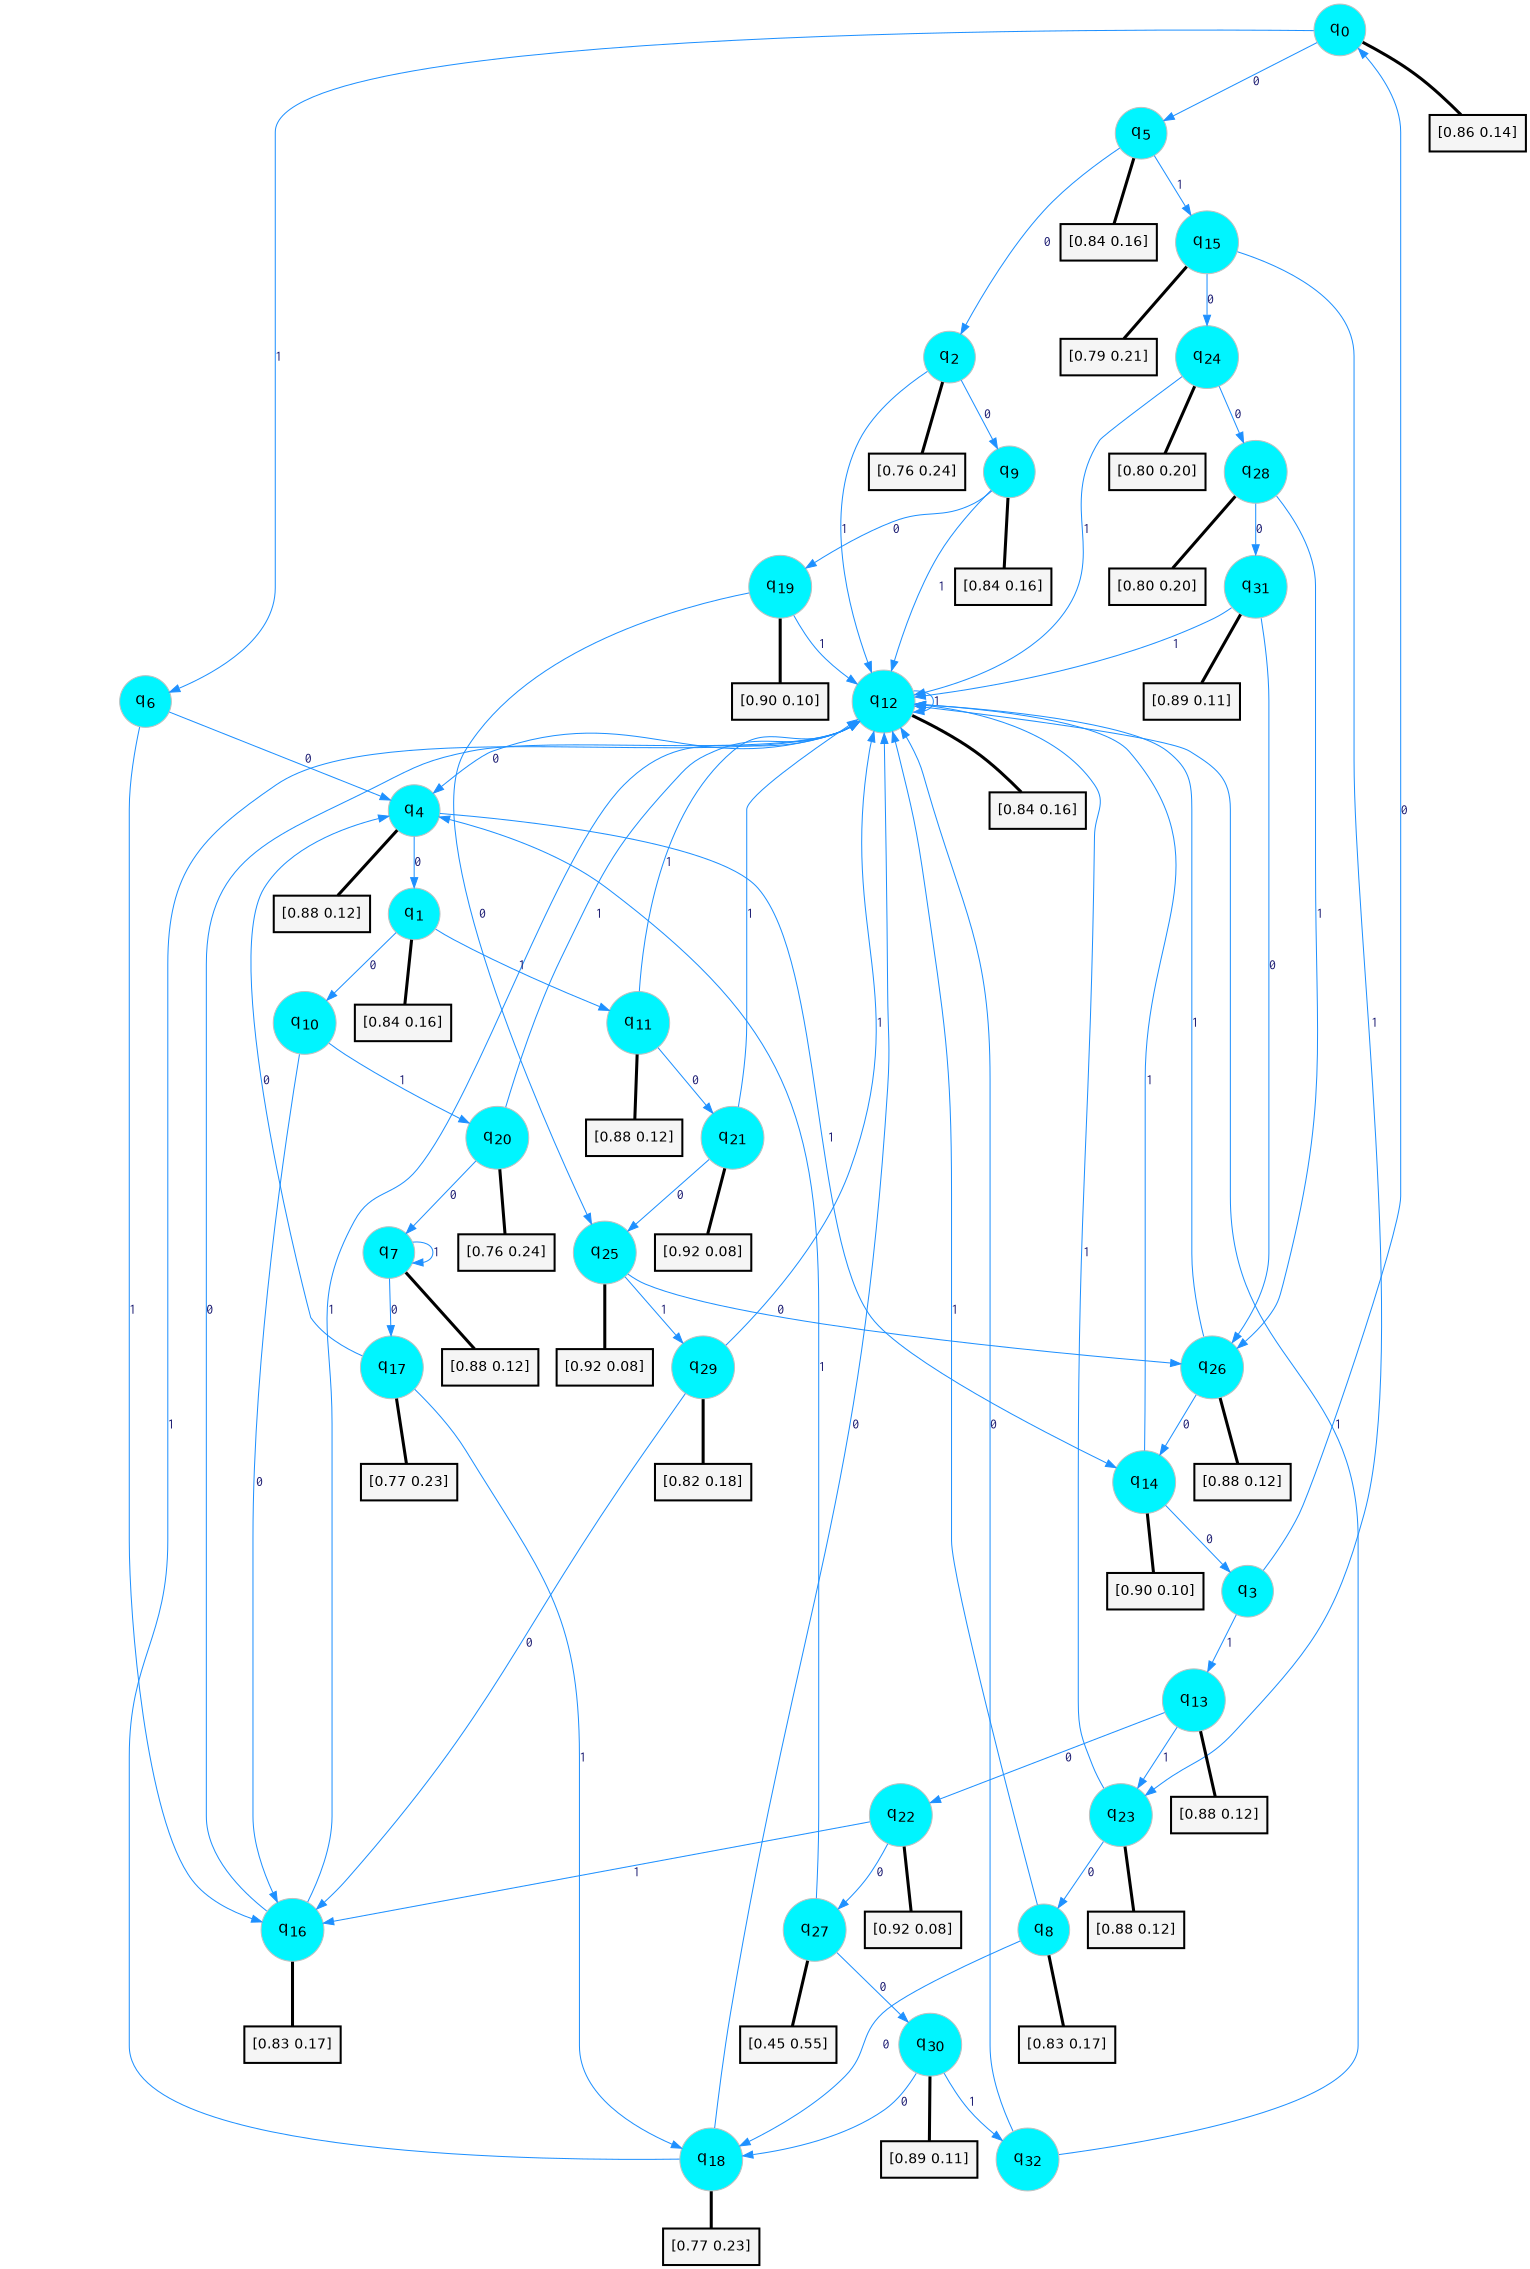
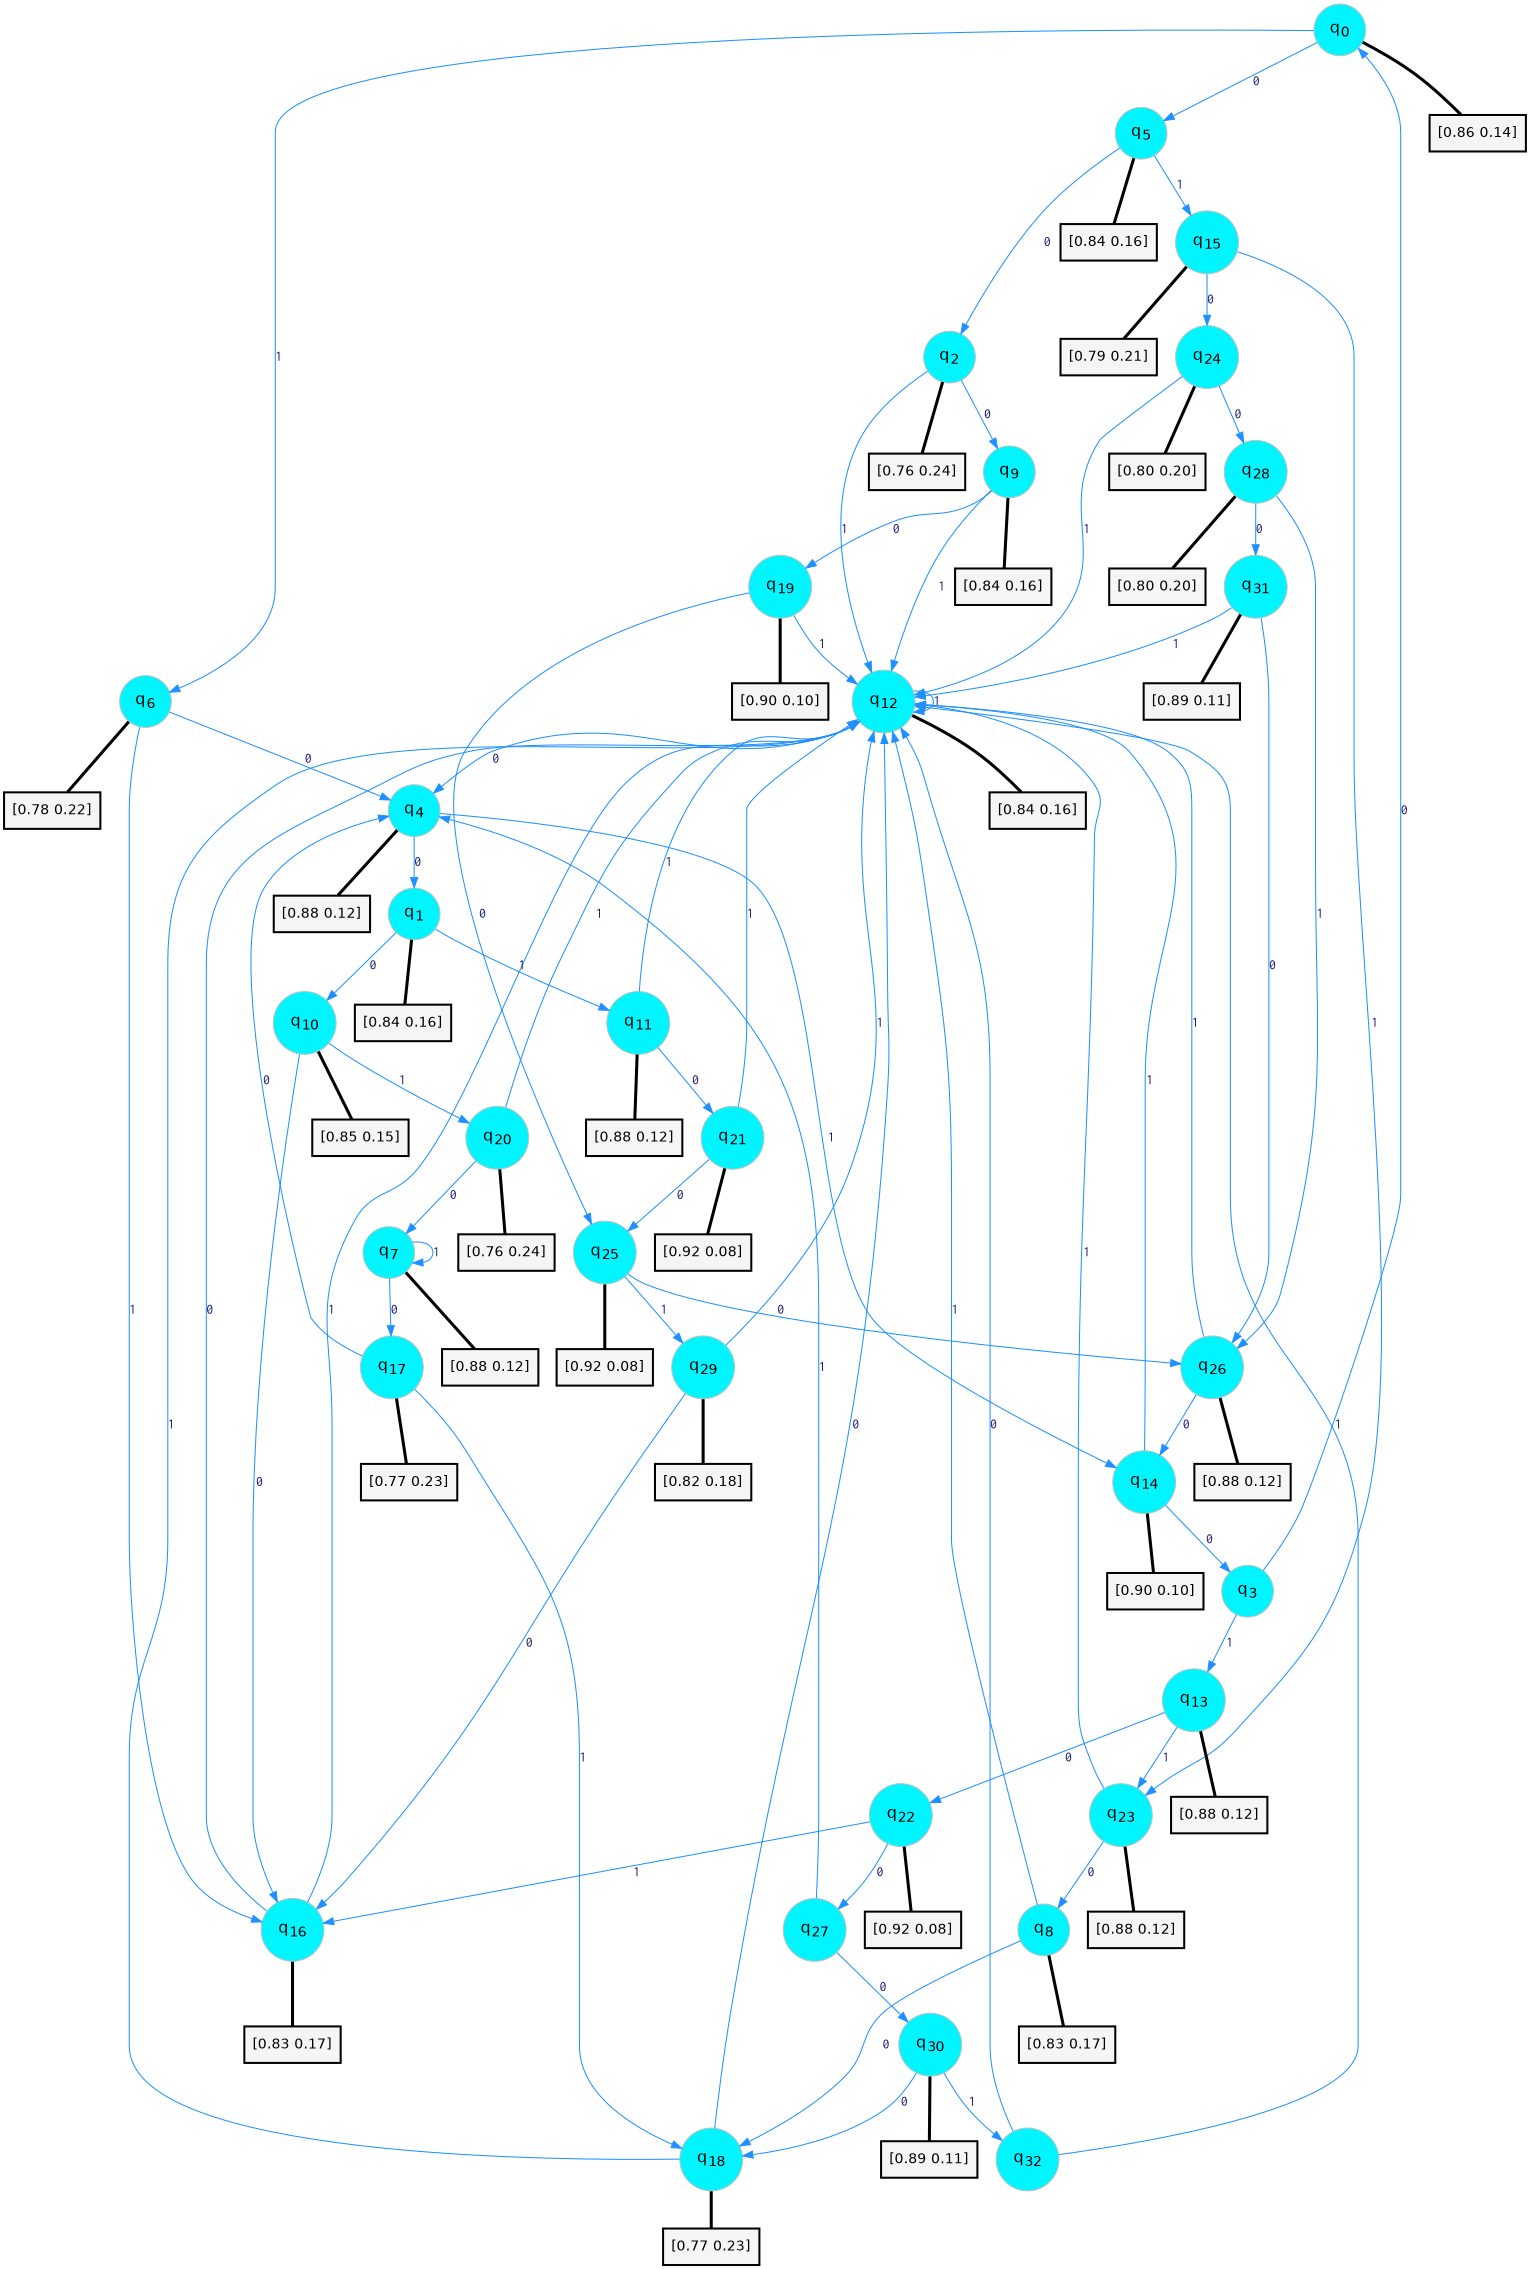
node "[0.78 0.22]": added
node "[0.85 0.15]": added
node "[0.45 0.55]": removed
